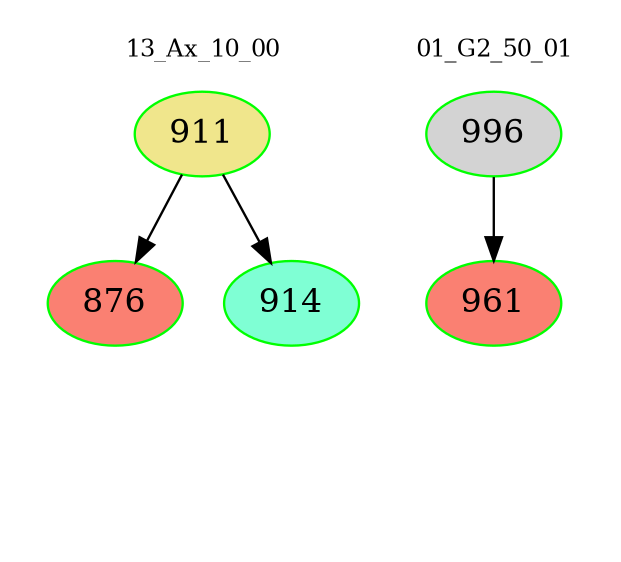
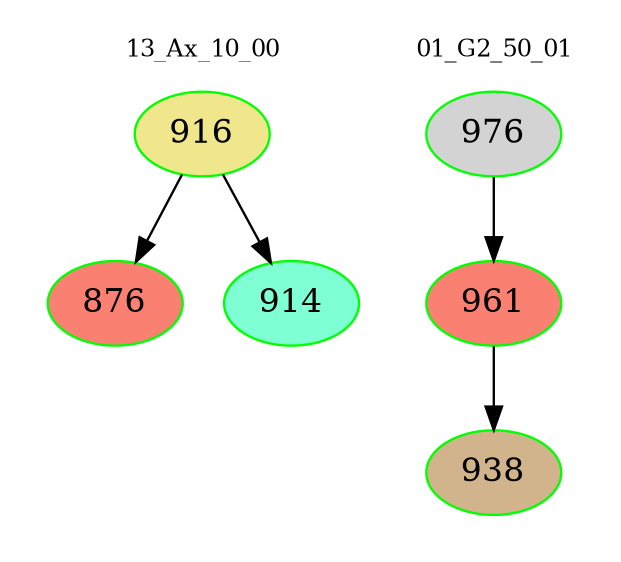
node "911": label "911" -> "916"
node "996": label "996" -> "976"
node "938": added
